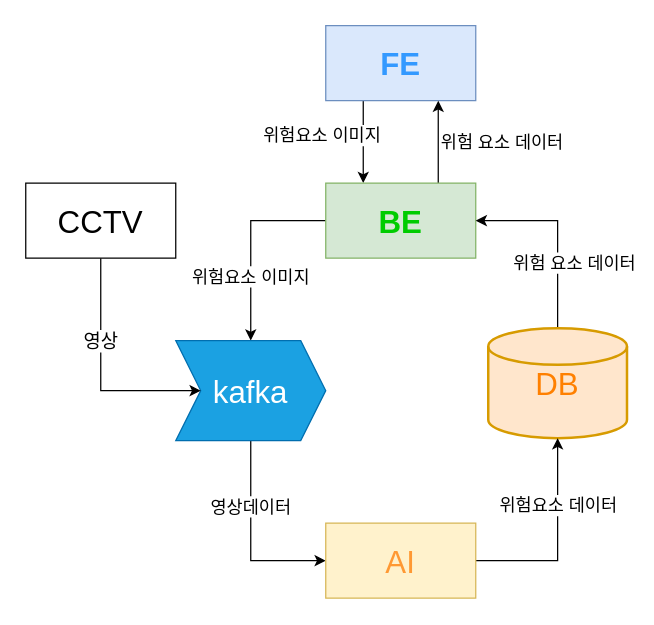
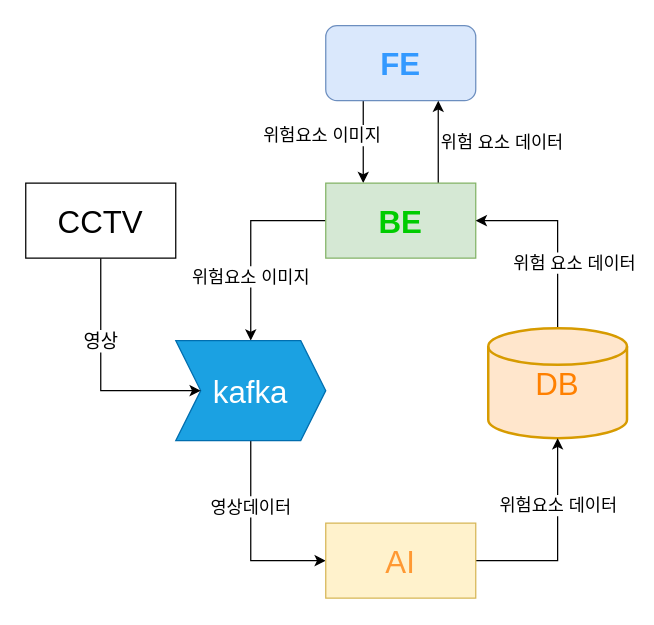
node "FE": shape rectangle -> rounded rectangle
